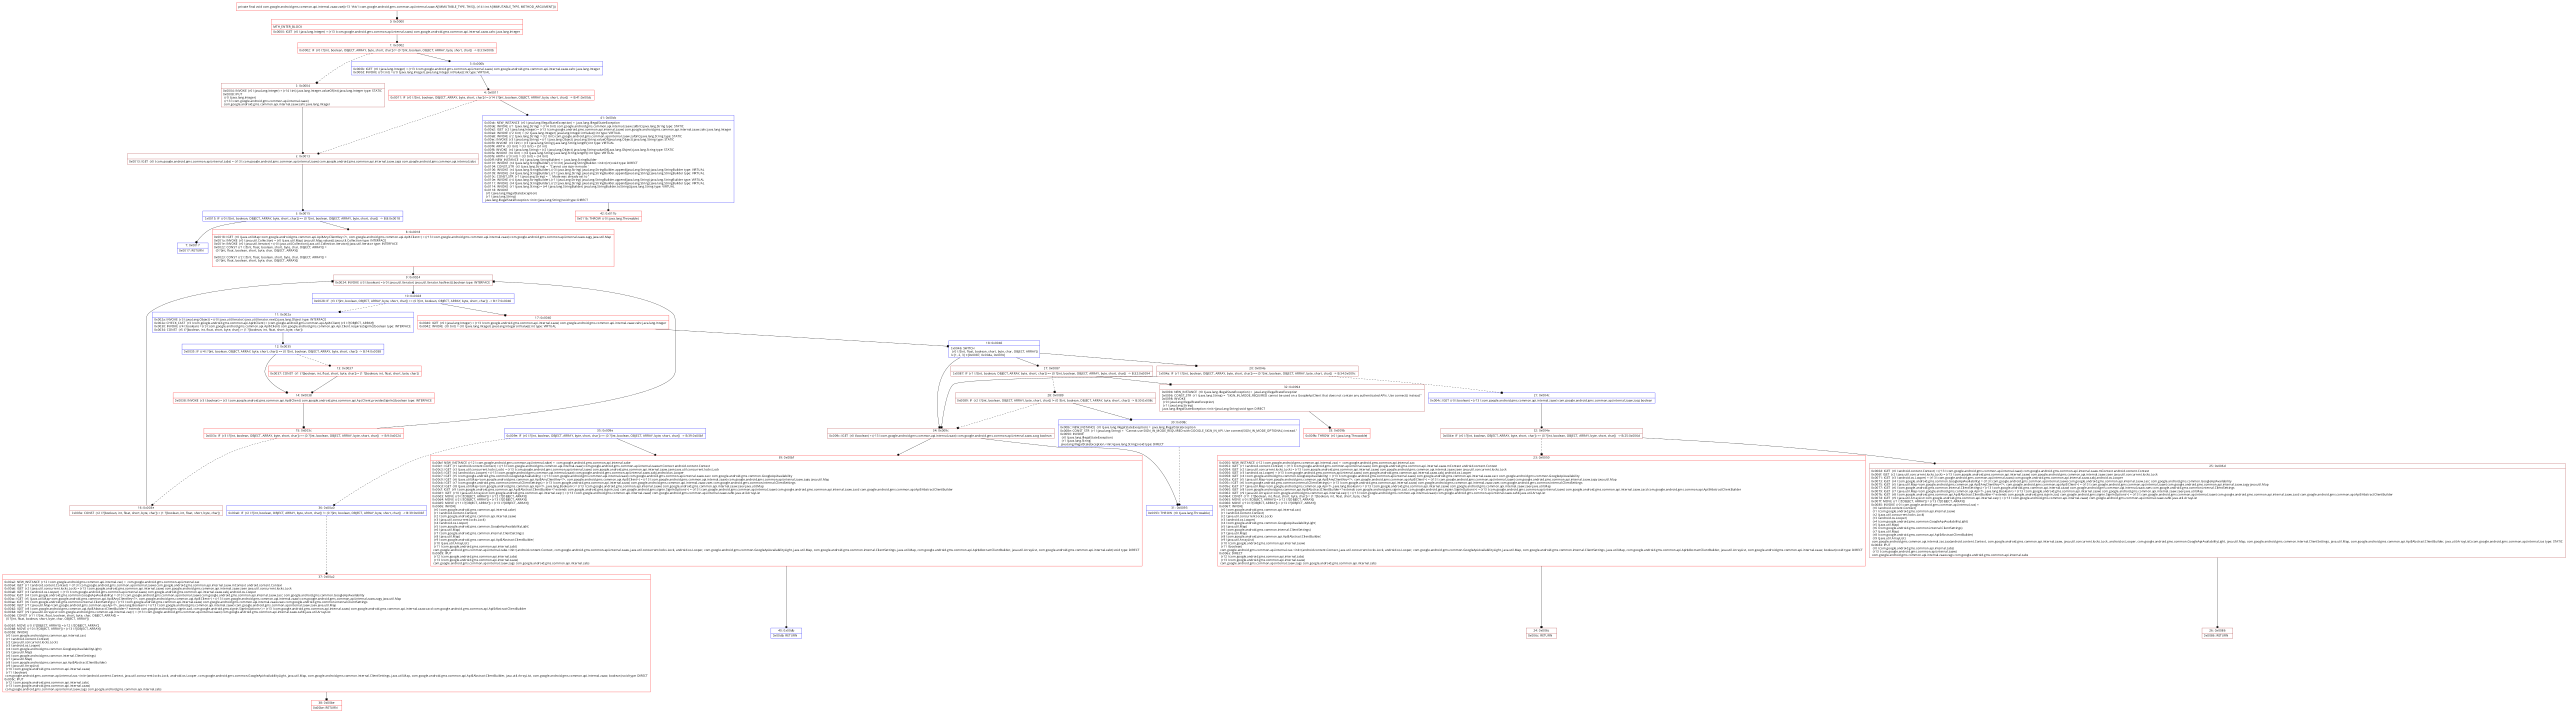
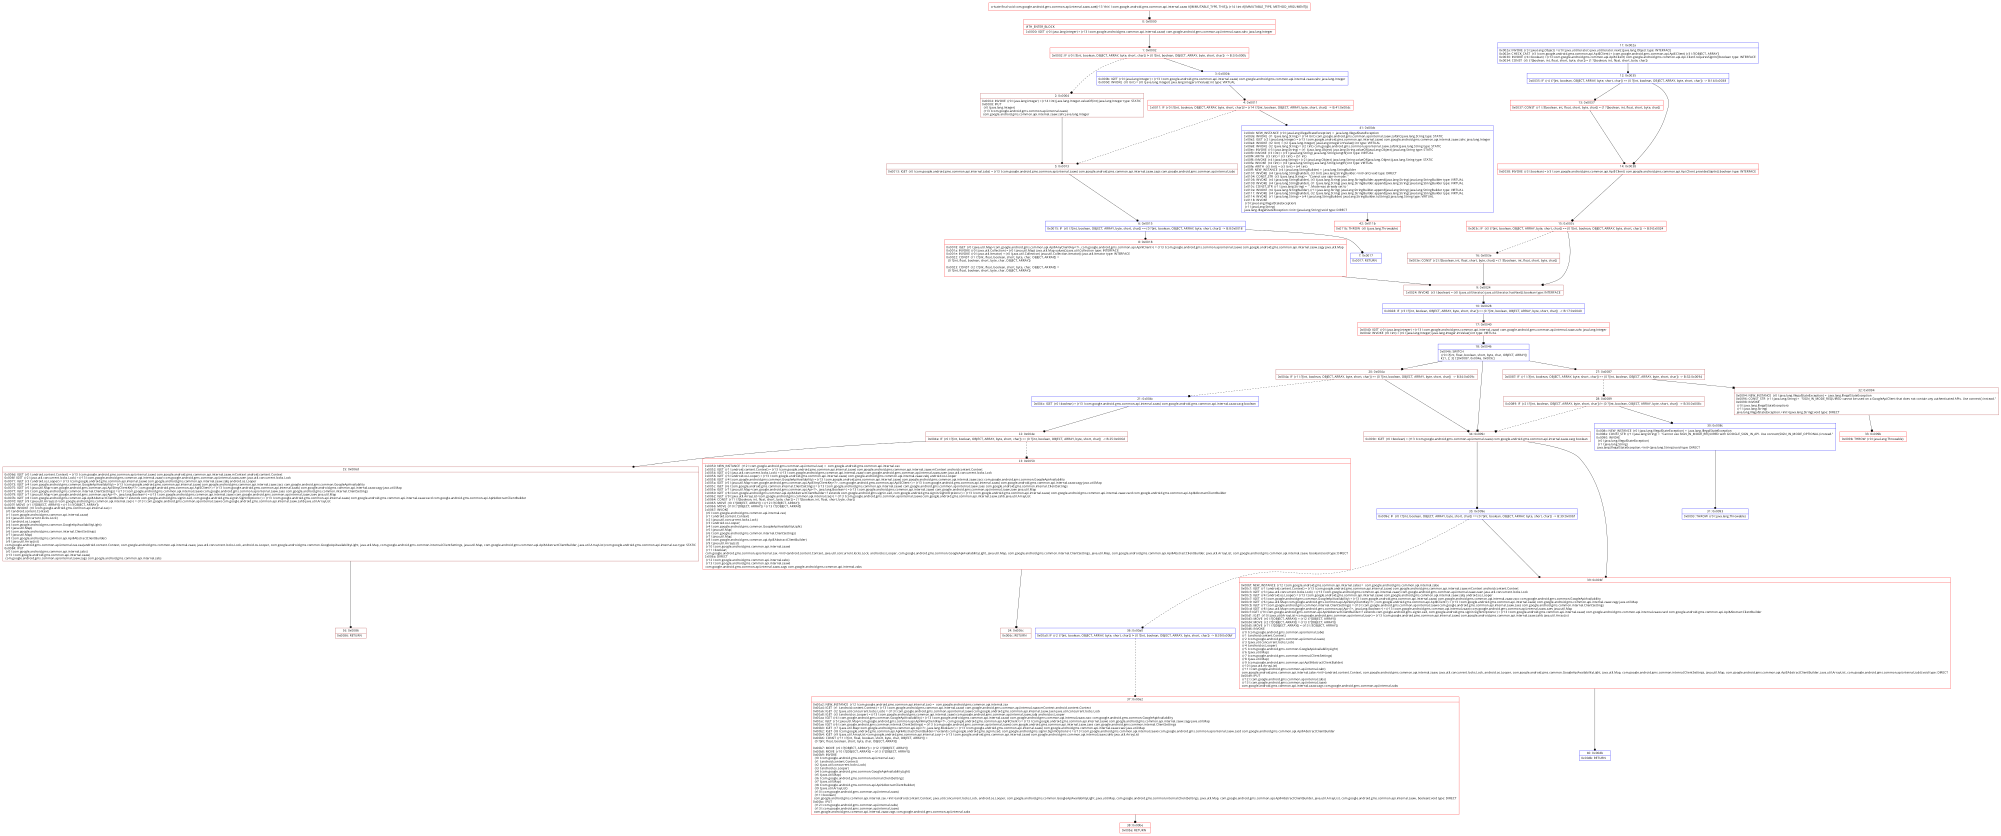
edge "10: 0x0028" -> "11: 0x002a": removed
edge "12: 0x0035" -> "13: 0x0037": style dashed -> solid
edge "34: 0x009c" -> "31: 0x0093": now "34: 0x009c" -> "35: 0x009e"
edge "30: 0x008c" -> "31: 0x0093": style dashed -> solid
